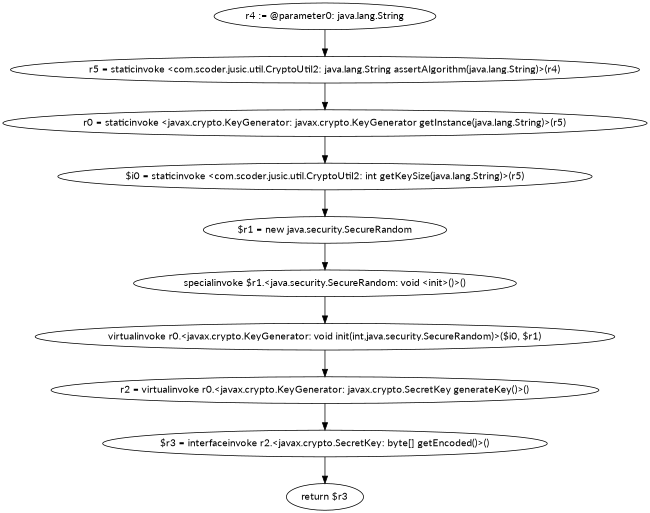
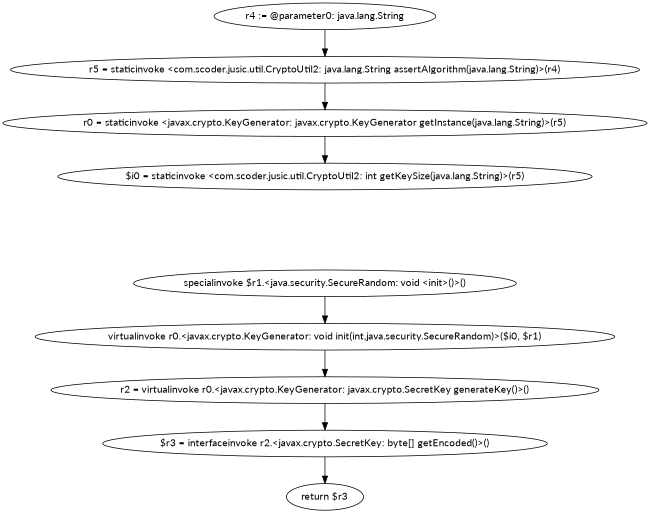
node "$r1 = new java.security.SecureRandom": removed
